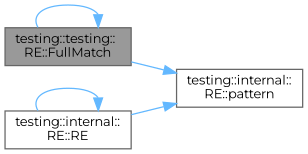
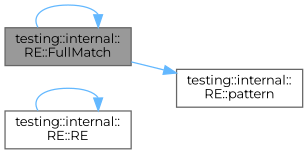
node "testing::testing:: RE::FullMatch": label "testing::testing:: RE::FullMatch" -> "testing::internal:: RE::FullMatch"
edge "testing::internal:: RE::RE" -> "testing::internal:: RE::pattern": removed
